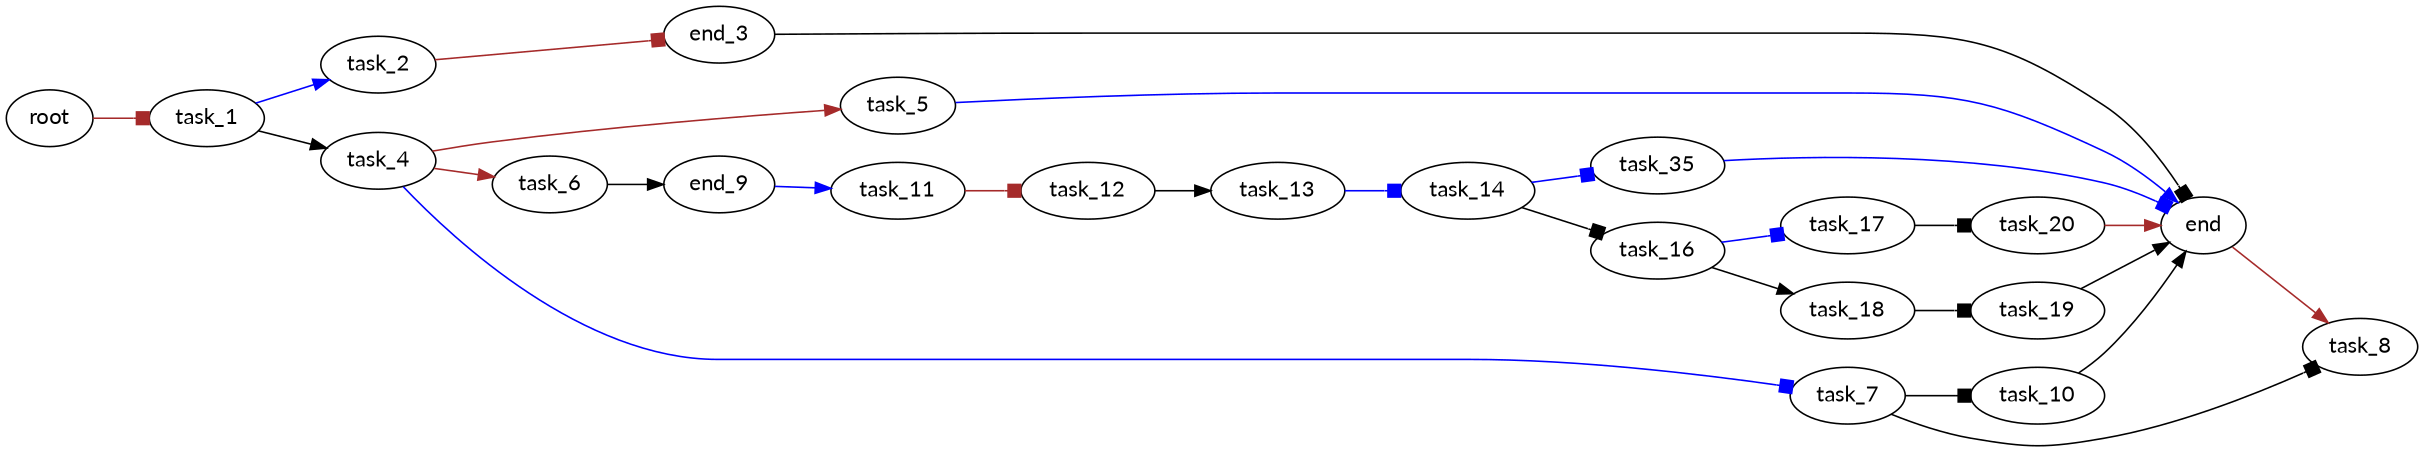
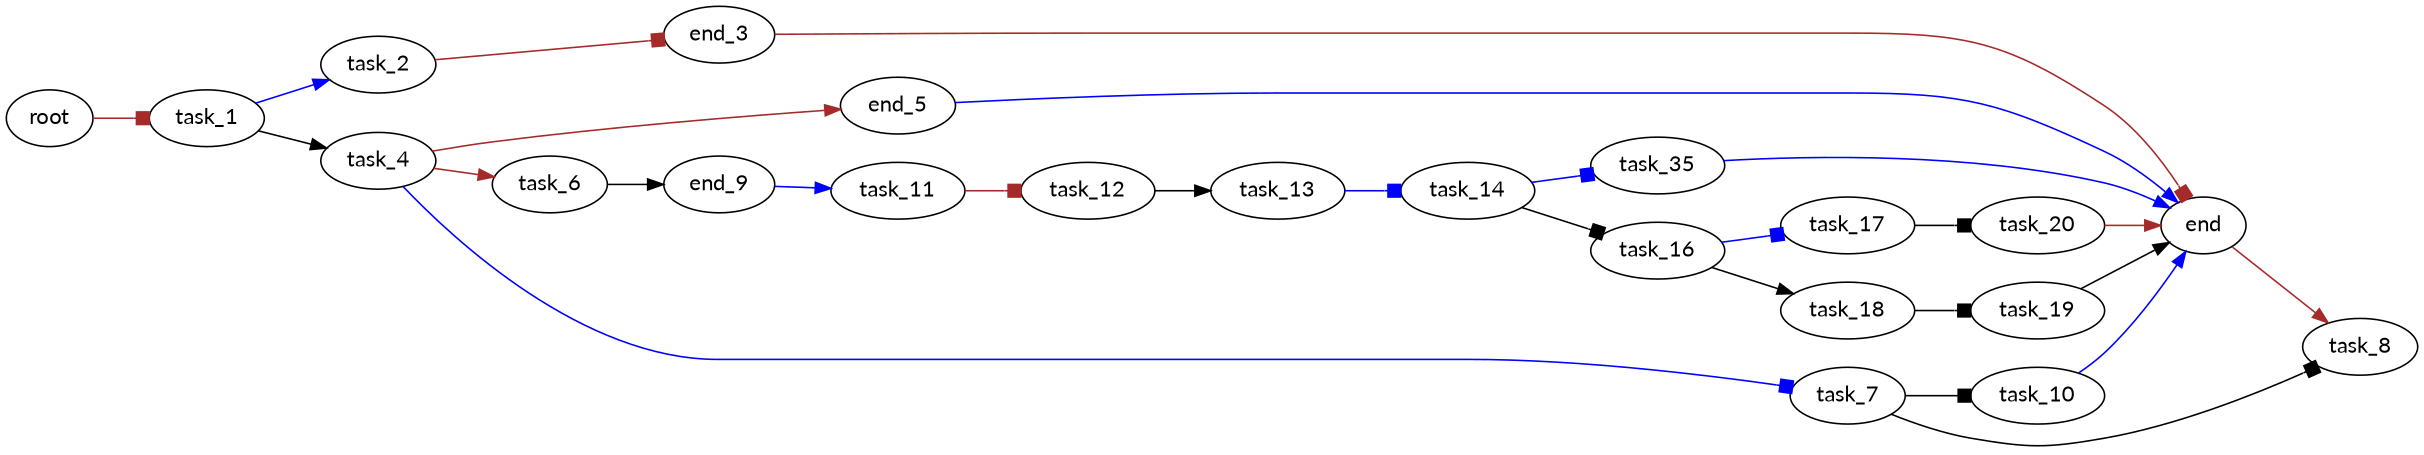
edge "end_3" -> "end": color black -> brown
node "task_5": label "task_5" -> "end_5"
edge "task_35" -> "end": arrowhead box -> normal
edge "task_10" -> "end": color black -> blue
